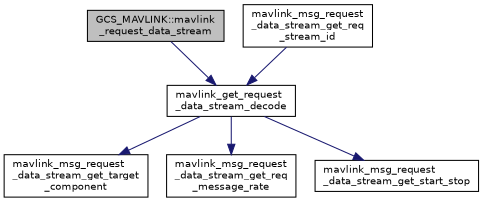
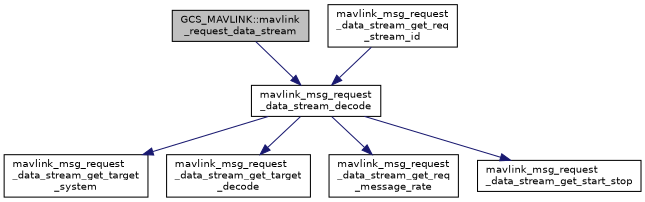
node "mavlink_get_request _data_stream_decode": label "mavlink_get_request _data_stream_decode" -> "mavlink_msg_request _data_stream_decode"
node "mavlink_msg_request _data_stream_get_target _system": added
node "mavlink_msg_request _data_stream_get_target _component": label "mavlink_msg_request _data_stream_get_target _component" -> "mavlink_msg_request _data_stream_get_target _decode"
